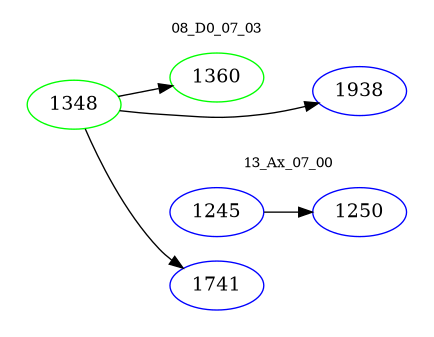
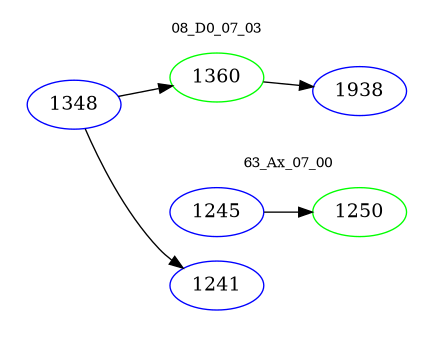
node "1348": color green -> blue
edge "1348" -> "1938": now "1360" -> "1938"
cluster "13_Ax_07_00": label "13_Ax_07_00" -> "63_Ax_07_00"
node "1250": color blue -> green
node "1741": label "1741" -> "1241"
